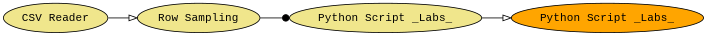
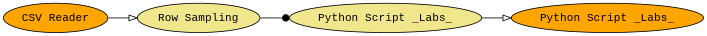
node "CSV Reader": fillcolor khaki -> orange
